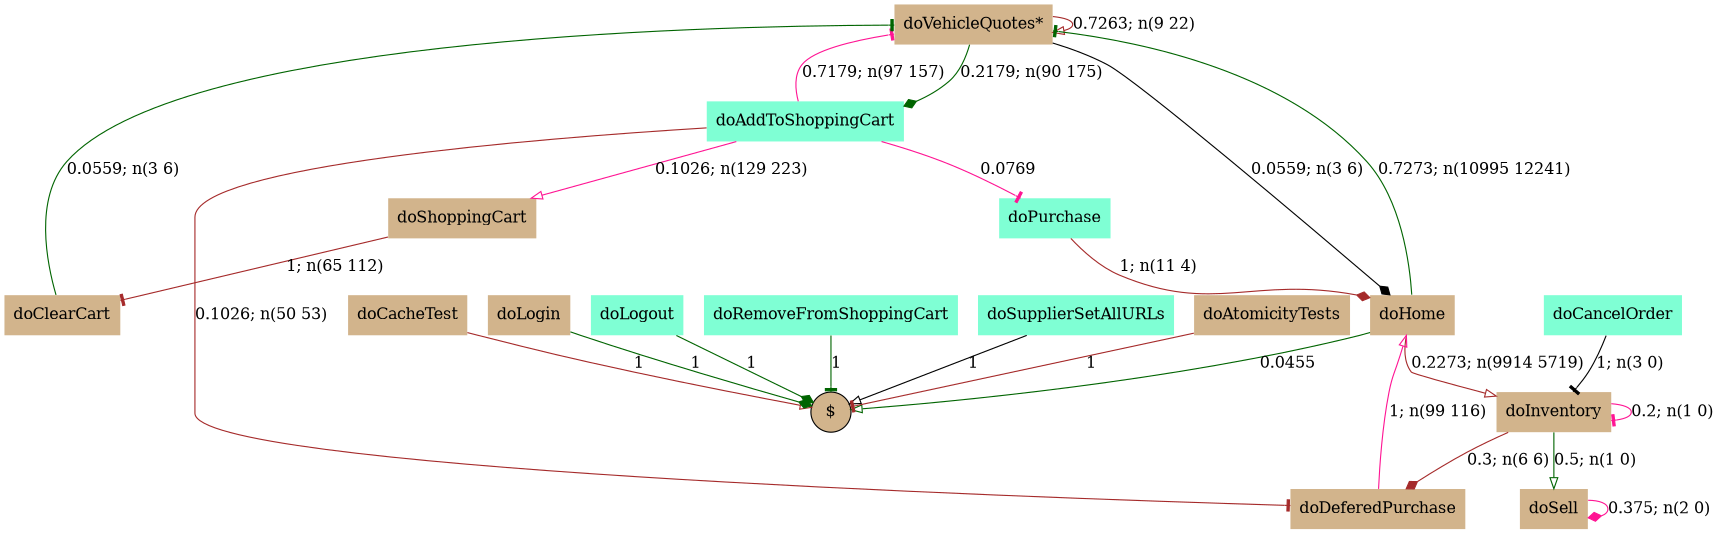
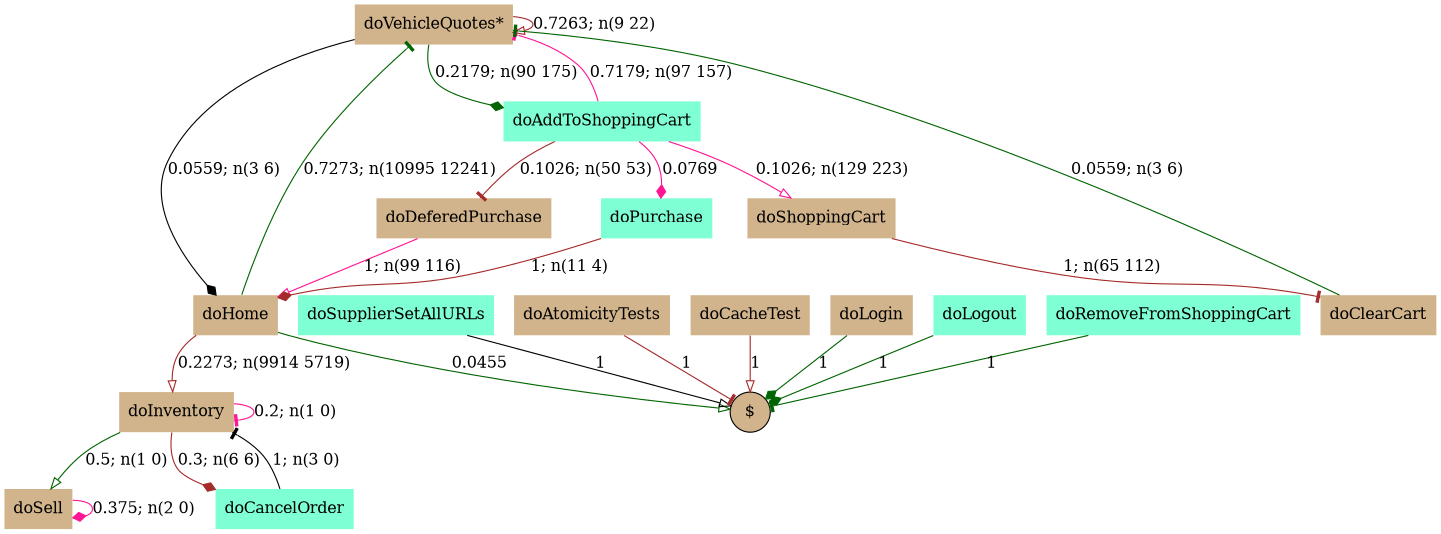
edge "doAddToShoppingCart" -> "doPurchase": arrowhead tee -> diamond
edge "doInventory" -> "doDeferedPurchase": now "doInventory" -> "doCancelOrder"
